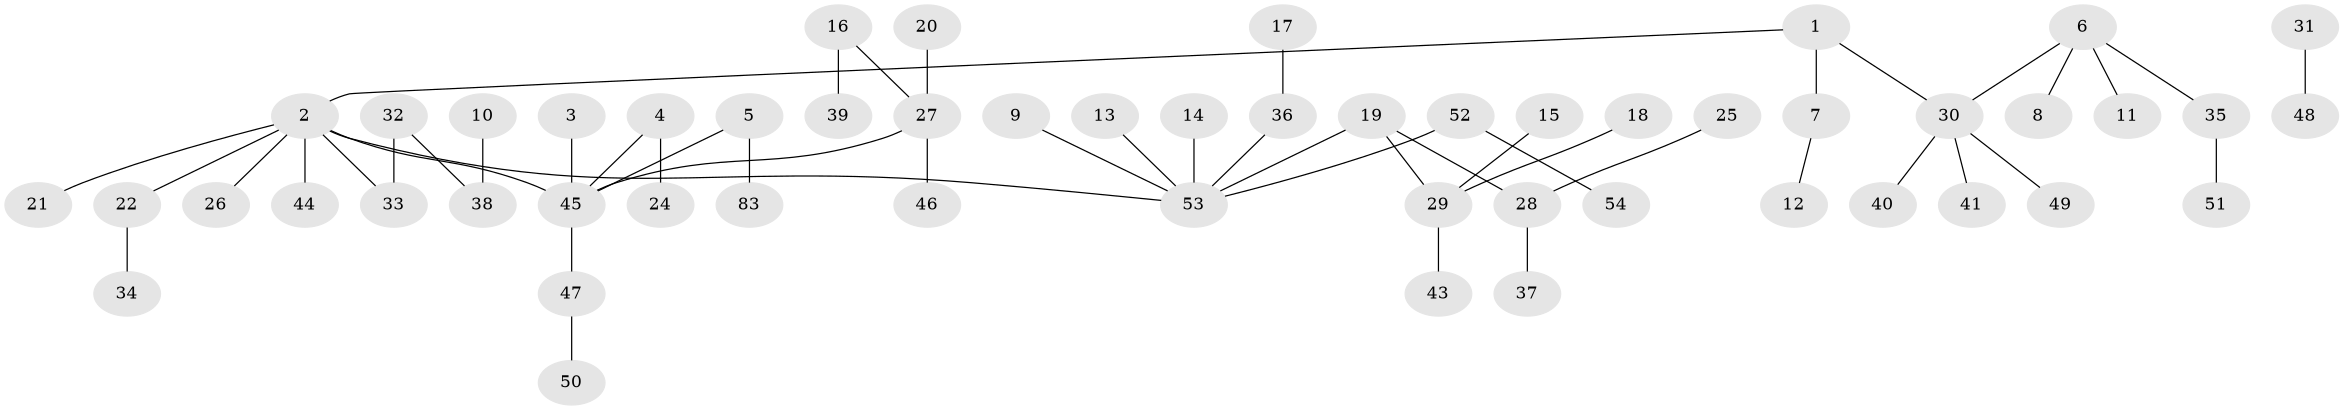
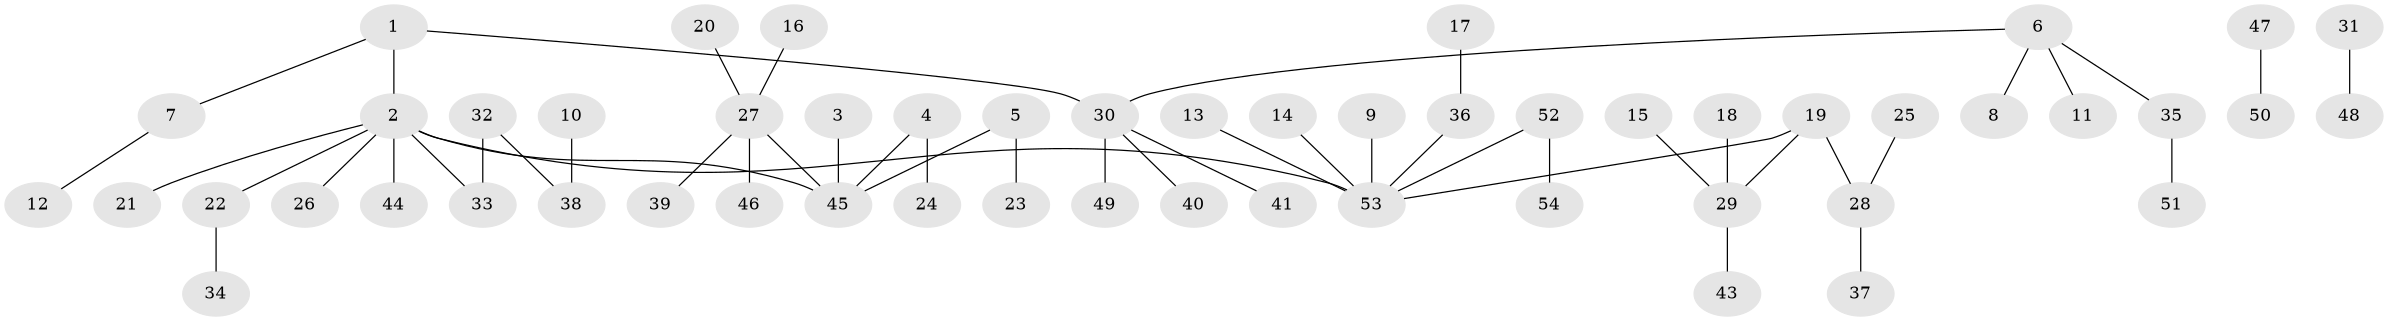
edge "16" -- "39": now "27" -- "39"
node "83": label "83" -> "23"
edge "45" -- "47": removed
